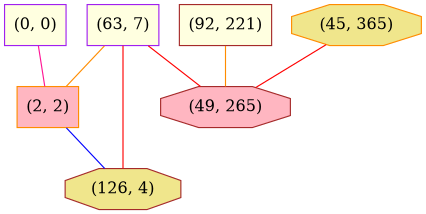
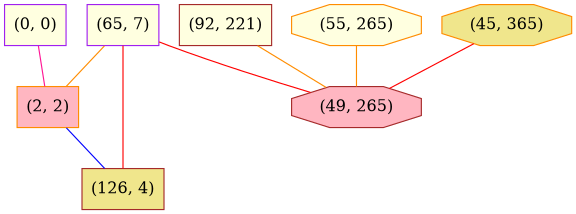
node "(63, 7)": label "(63, 7)" -> "(65, 7)"
node "(55, 265)": added
node "(126, 4)": shape octagon -> box
